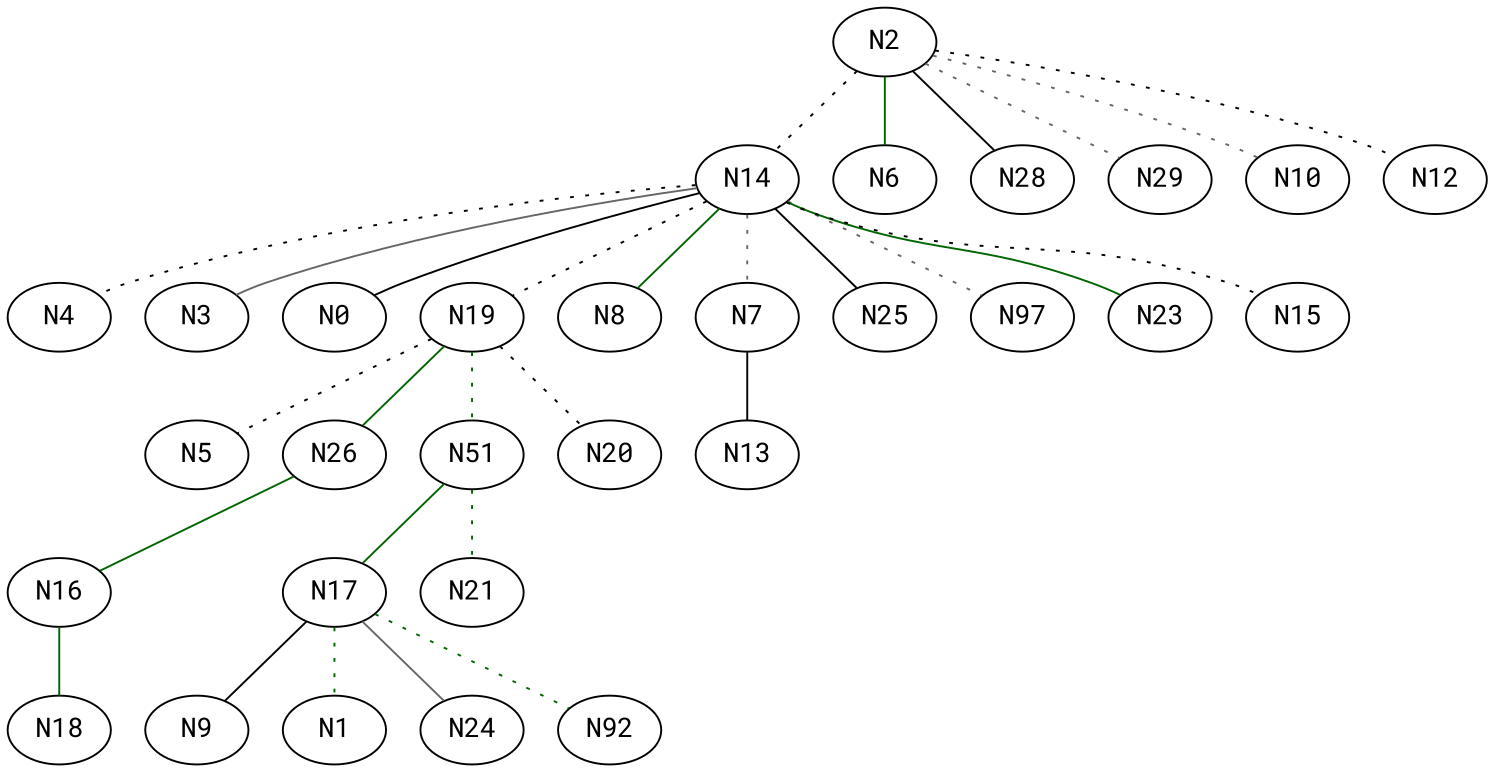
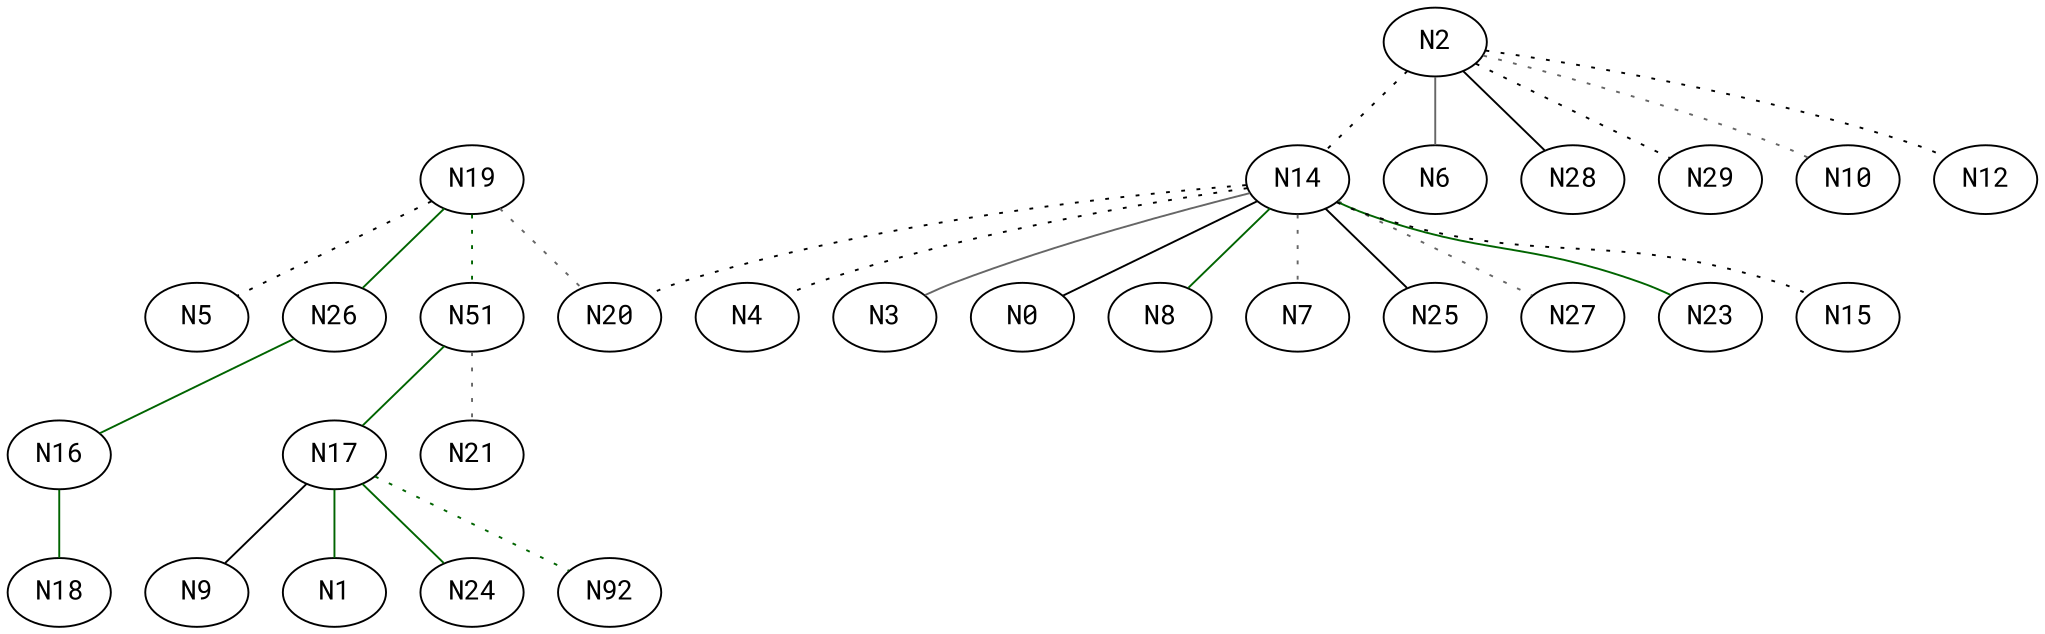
edge "N2" -- "N6": color darkgreen -> gray40
edge "N2" -- "N29": color gray40 -> black
edge "N14" -- "N19": now "N14" -- "N20"
node "N97": label "N97" -> "N27"
edge "N19" -- "N20": color black -> gray40
node "N13": removed
edge "N51" -- "N21": color darkgreen -> gray40
edge "N17" -- "N1": style dotted -> solid
edge "N17" -- "N24": color gray40 -> darkgreen
